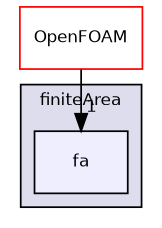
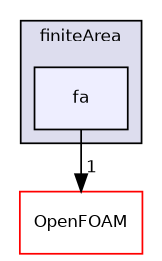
edge "OpenFOAM" -> "fa": reversed
